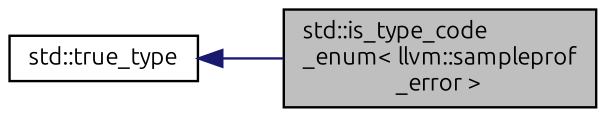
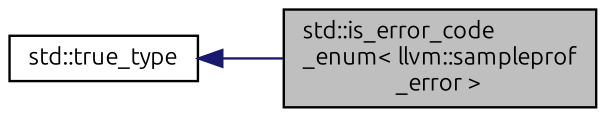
node "std::is_type_code _enum< llvm::sampleprof _error >": label "std::is_type_code _enum< llvm::sampleprof _error >" -> "std::is_error_code _enum< llvm::sampleprof _error >"
